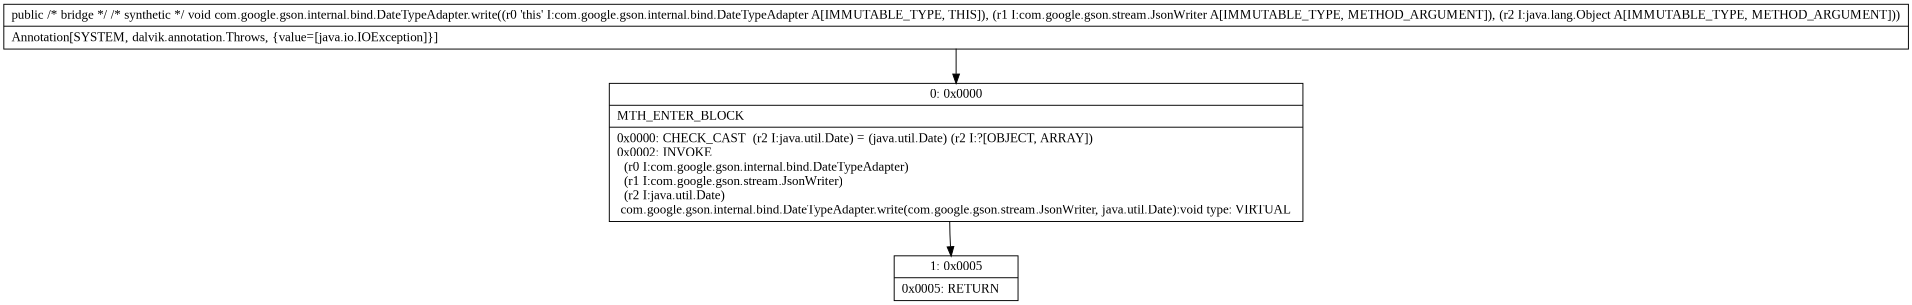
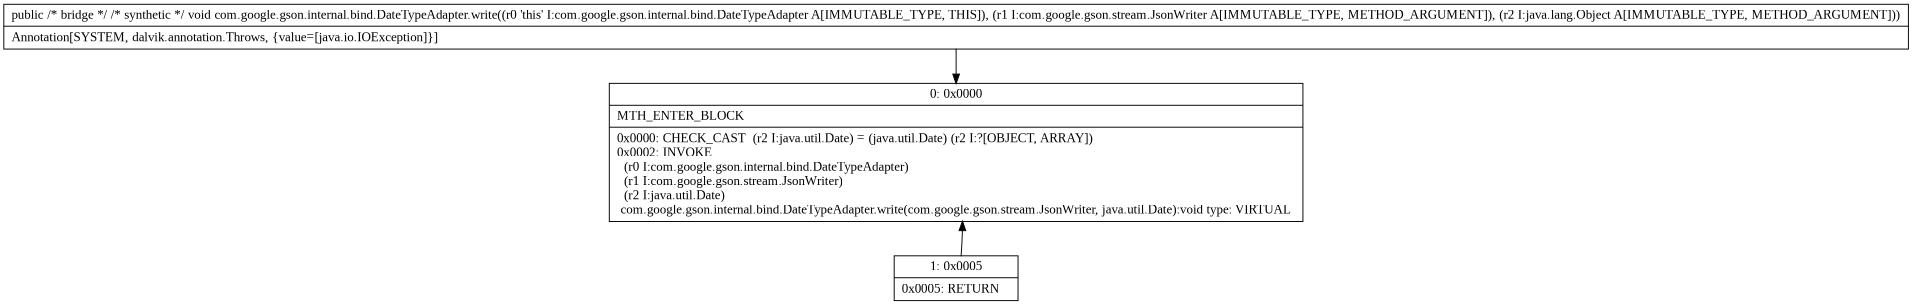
edge "0: 0x0000" -> "1: 0x0005": reversed
